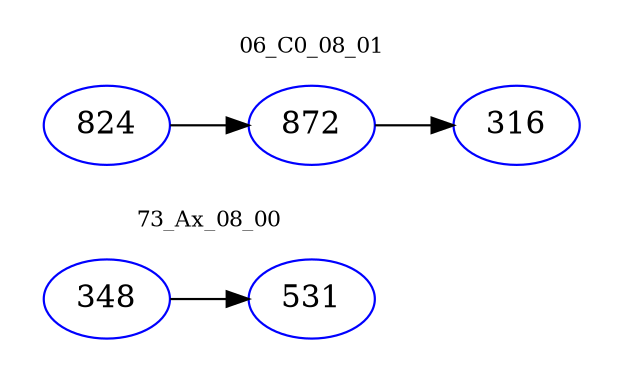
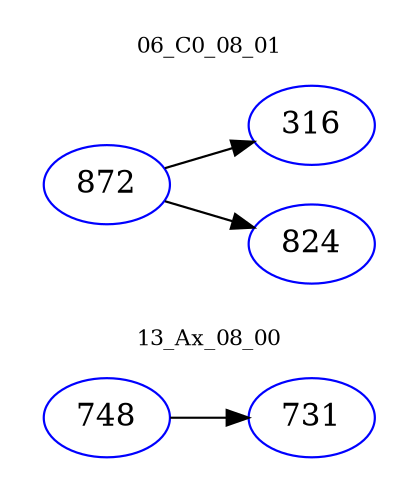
edge "824" -> "872": reversed
cluster "73_Ax_08_00": label "73_Ax_08_00" -> "13_Ax_08_00"
node "348": label "348" -> "748"
node "531": label "531" -> "731"
